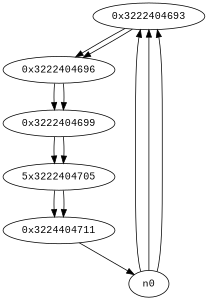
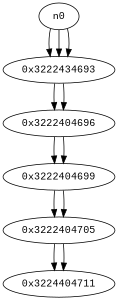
node "0x3222404693": label "0x3222404693" -> "0x3222434693"
node "5x3222404705": label "5x3222404705" -> "0x3222404705"
edge "0x3224404711" -> "n0": removed
